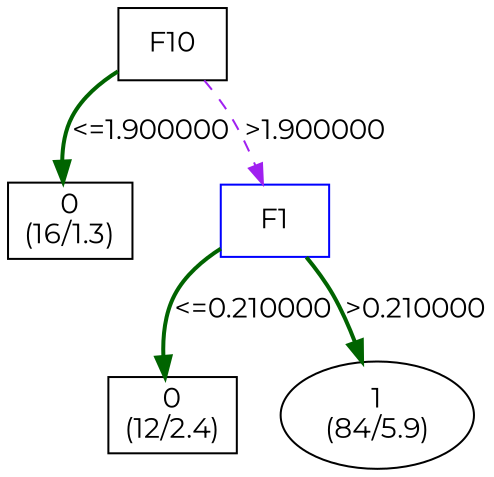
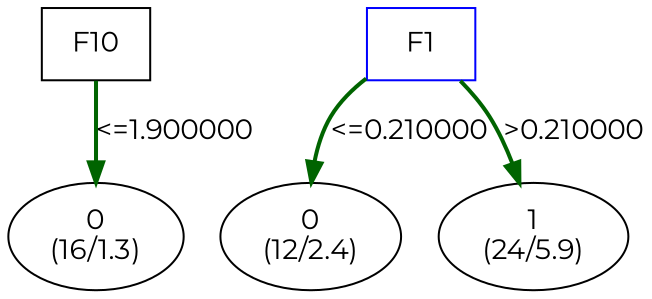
edge "F10" -> "F1": removed, label ">1.900000"
node "0 (16/1.3)": shape box -> ellipse
node "0 (12/2.4)": shape box -> ellipse
node "1 (84/5.9)": label "1 (84/5.9)" -> "1 (24/5.9)"
